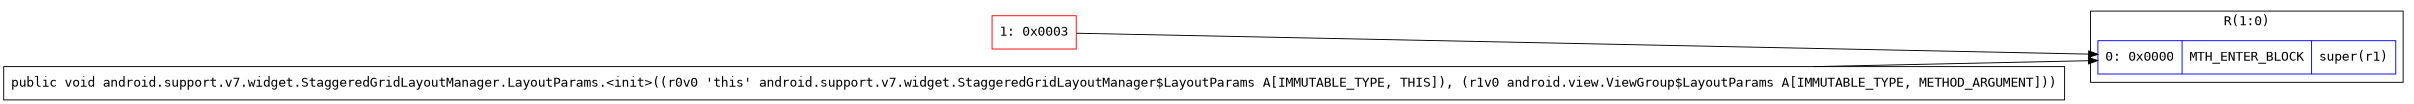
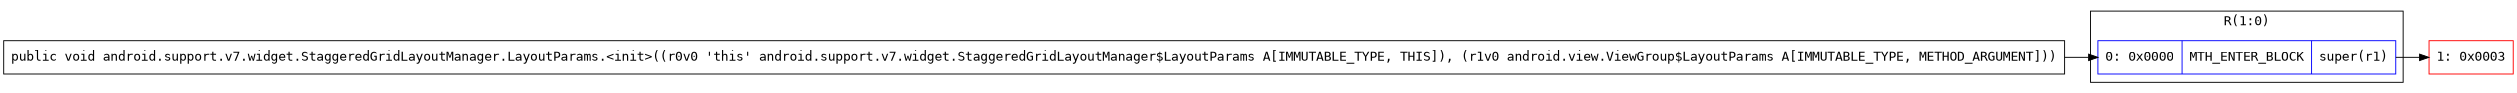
edge "1: 0x0003" -> "0: 0x0000": reversed
